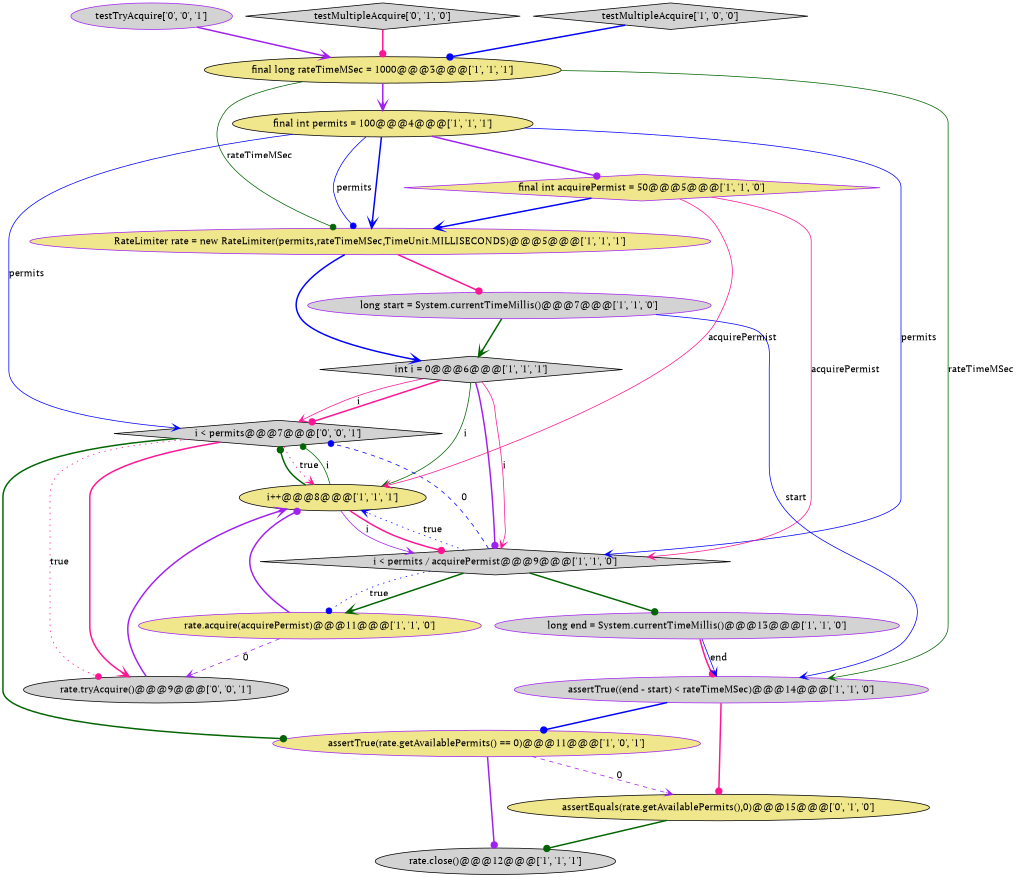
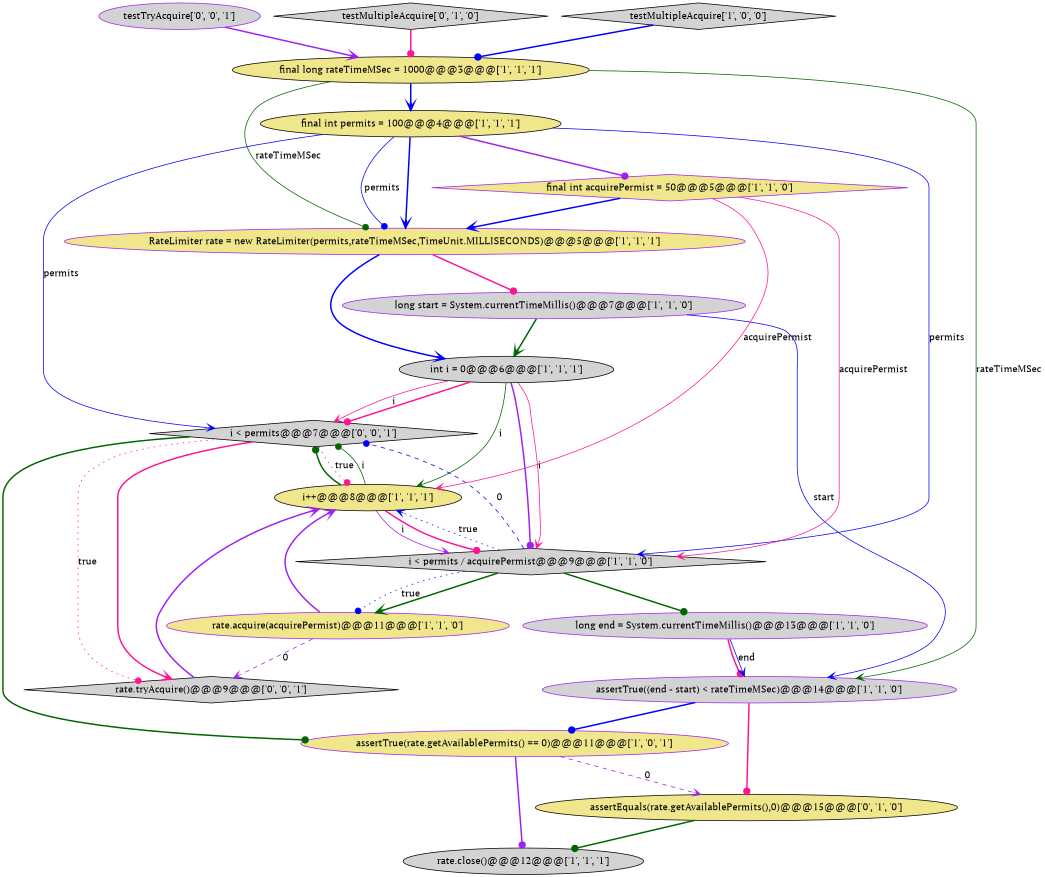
edge "final long rateTimeMSec = 1000@@@3@@@['1', '1', '1']" -> "final int permits = 100@@@4@@@['1', '1', '1']": color purple -> blue
node "int i = 0@@@6@@@['1', '1', '1']": shape diamond -> ellipse
edge "i < permits@@@7@@@['0', '0', '1']" -> "i++@@@8@@@['1', '1', '1']": arrowhead vee -> dot
edge "rate.acquire(acquirePermist)@@@11@@@['1', '1', '0']" -> "i++@@@8@@@['1', '1', '1']": arrowhead dot -> vee
node "rate.tryAcquire()@@@9@@@['0', '0', '1']": shape ellipse -> diamond
